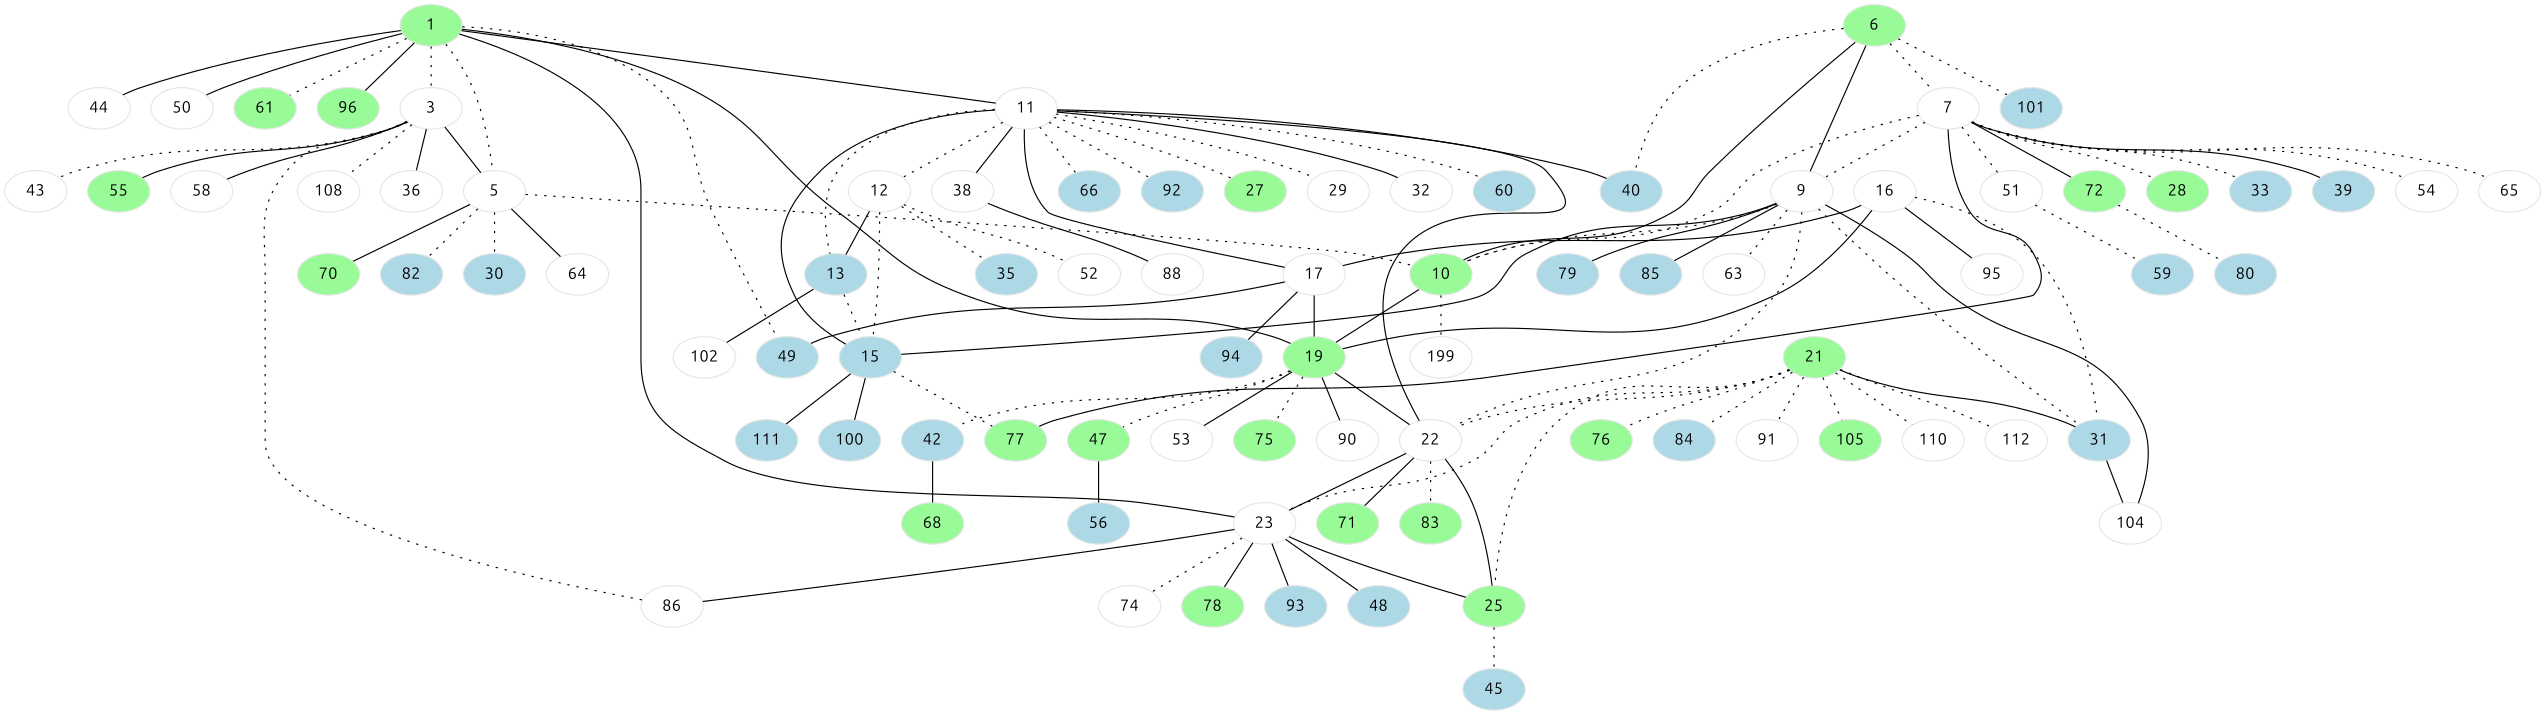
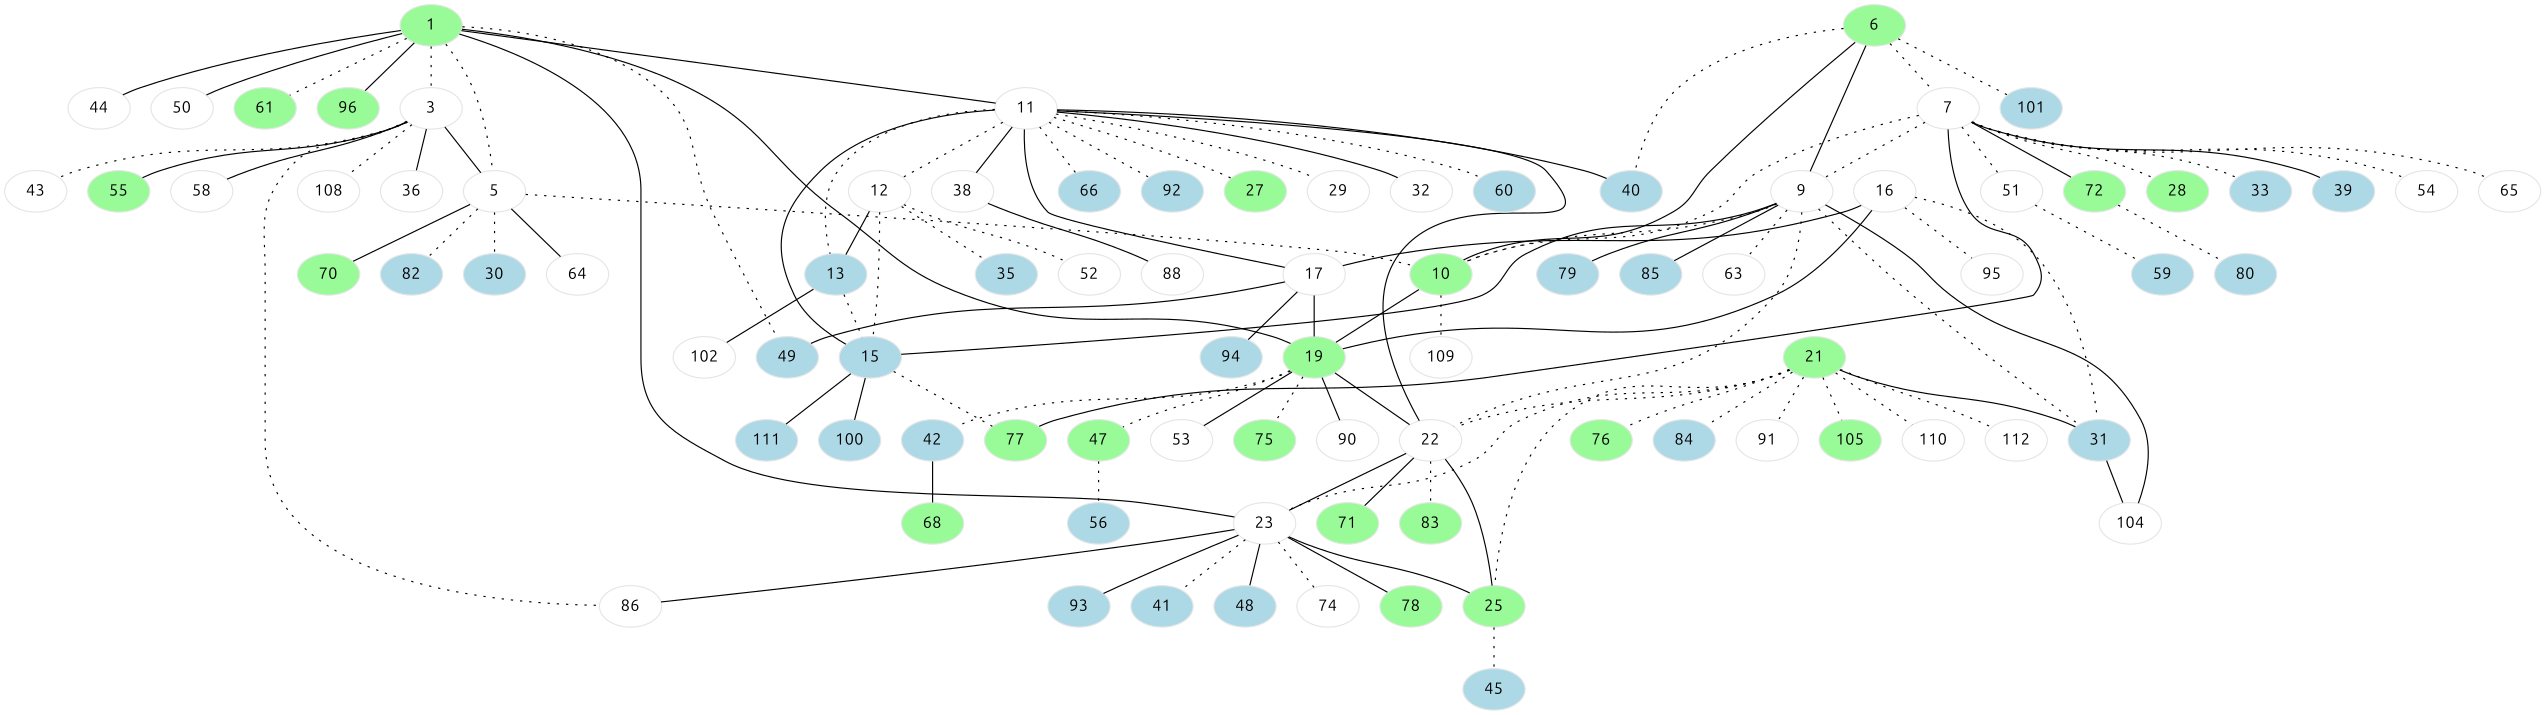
edge "16" -- "95": style solid -> dotted
node "199": label "199" -> "109"
edge "47" -- "56": style solid -> dotted
node "41": added
